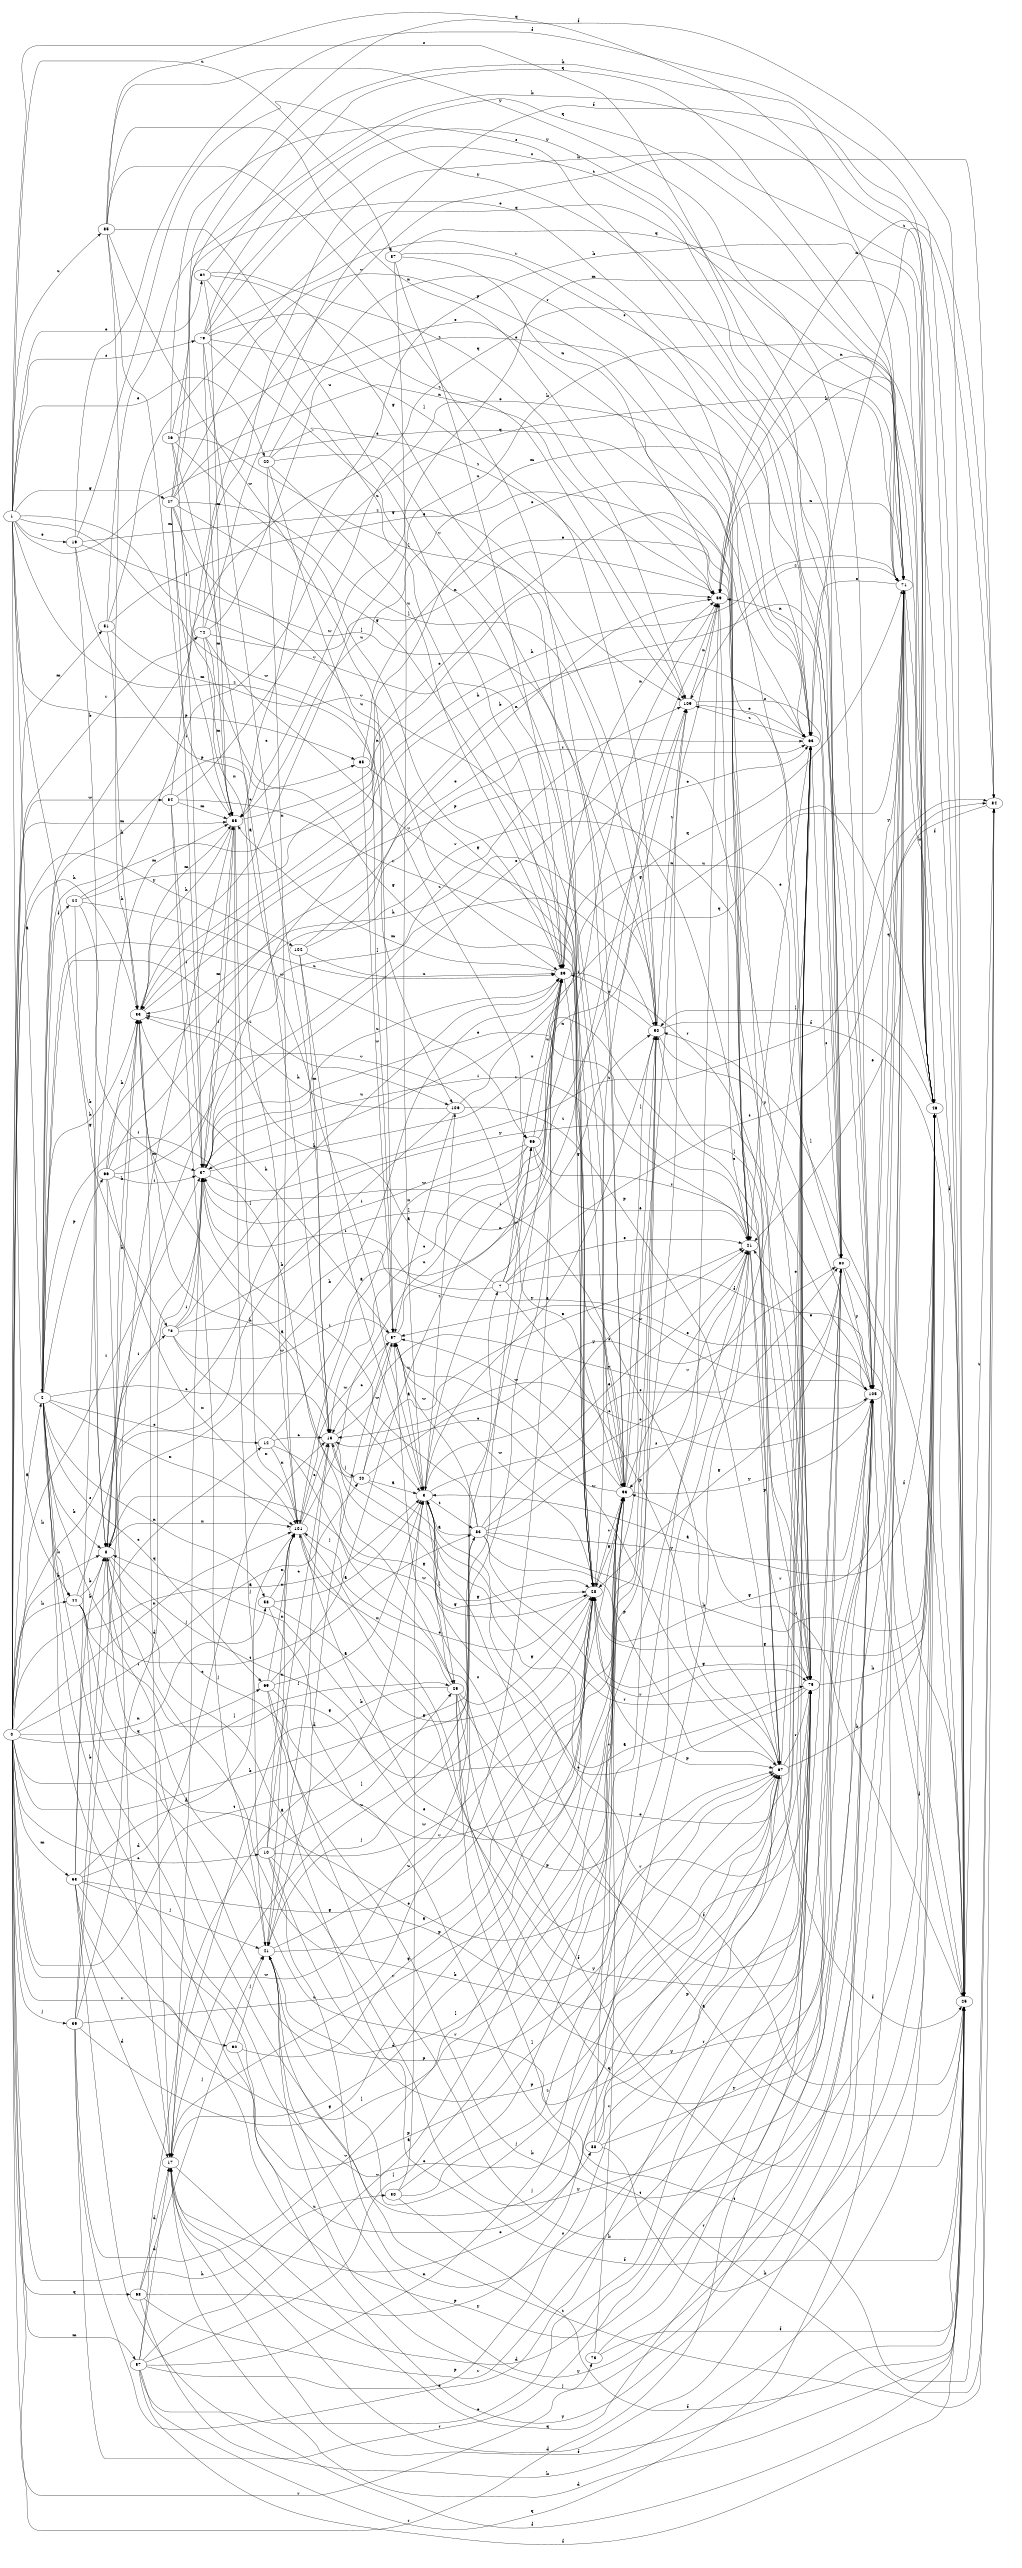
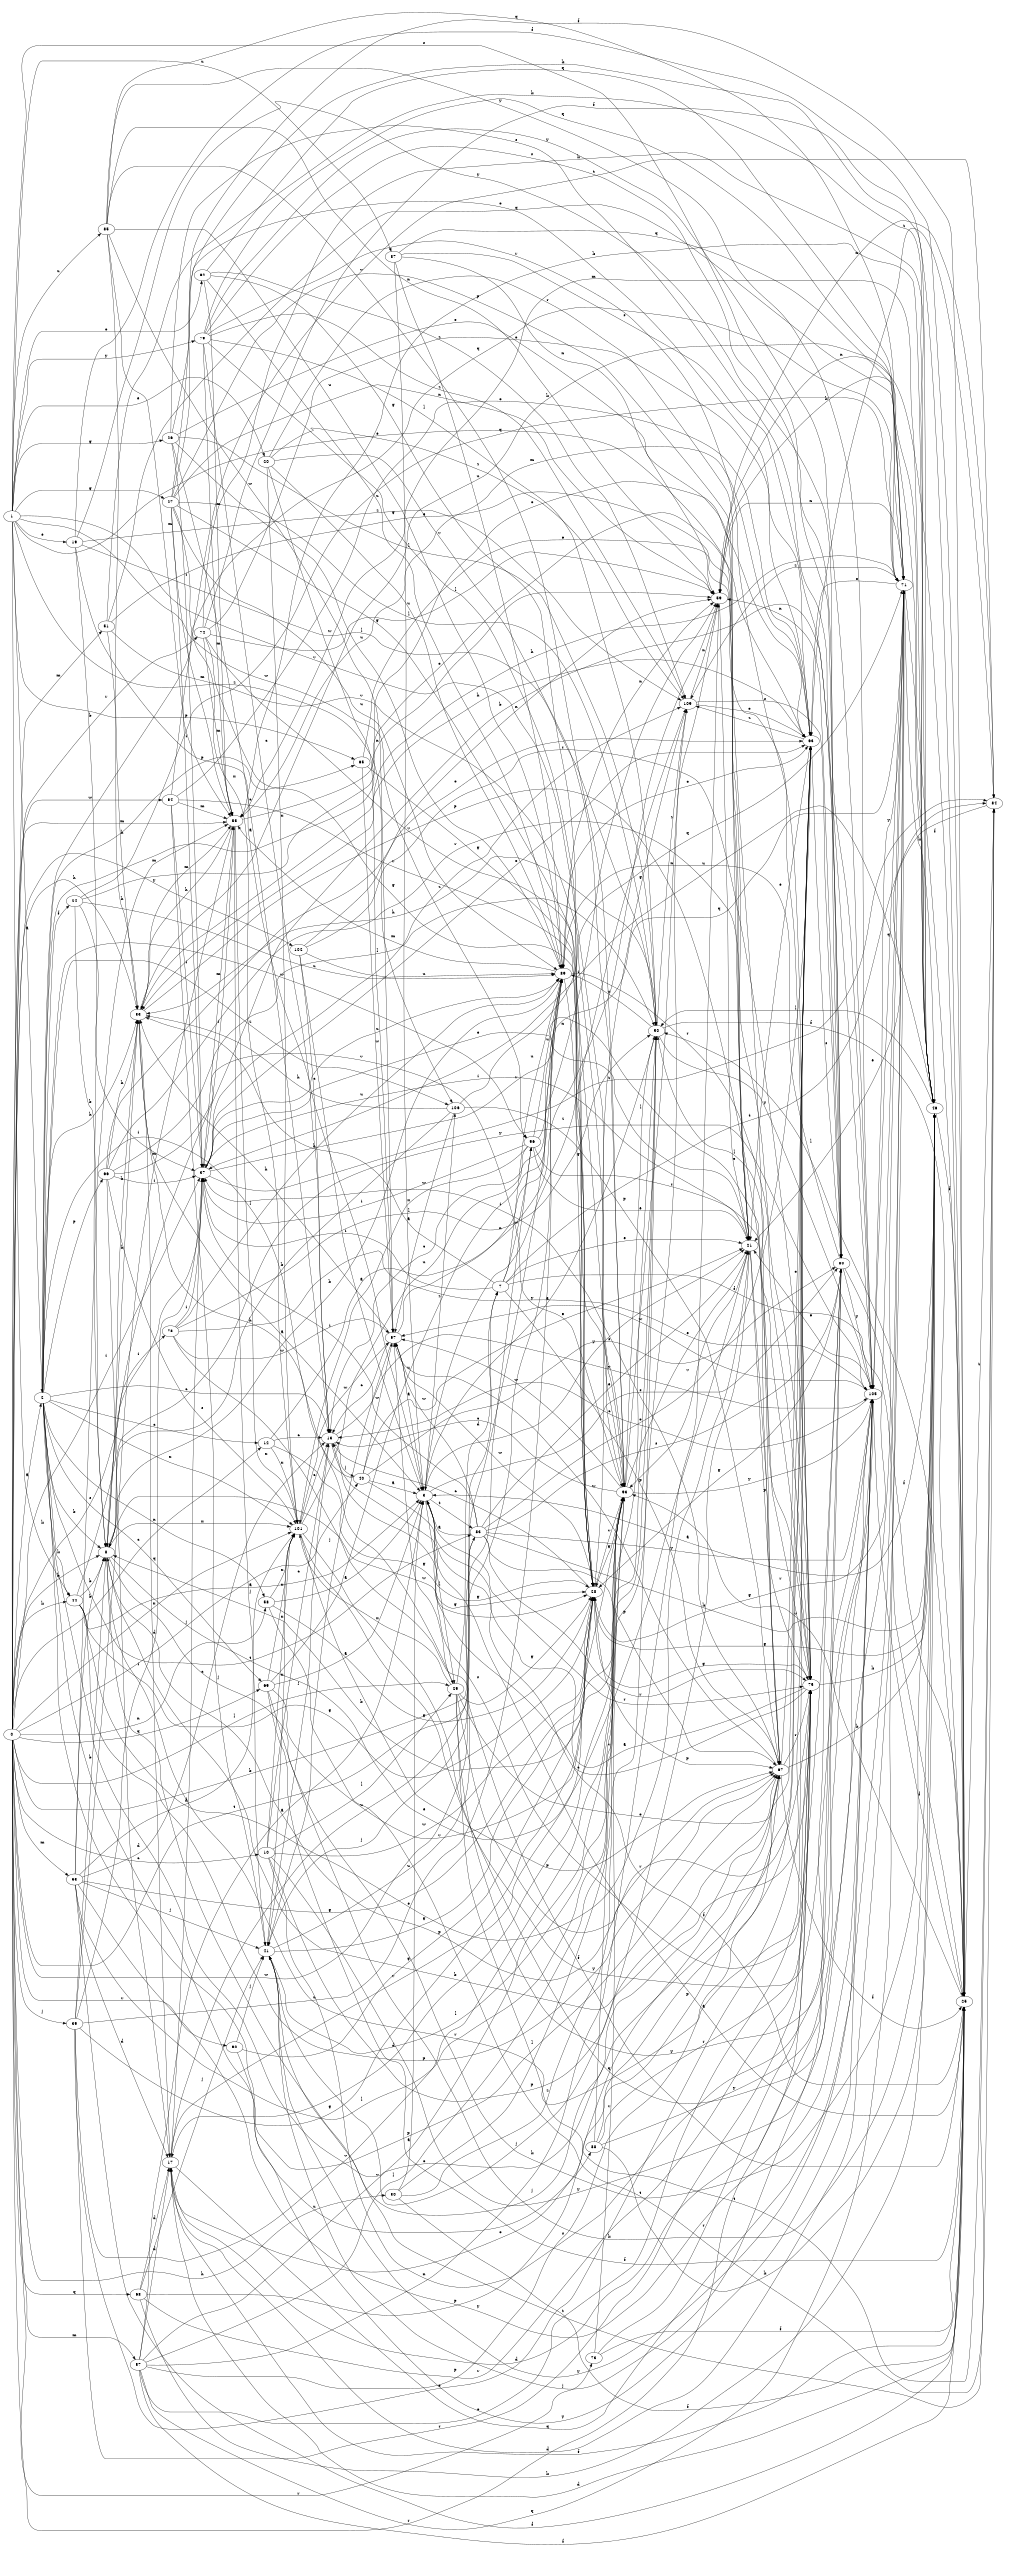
edge "1" -> "79": label "s" -> "y"
edge "74" -> "59": label "n" -> "l"
edge "1" -> "78": now "1" -> "26"
edge "102" -> "13": label "m" -> "c"
edge "66" -> "101": label "x" -> "s"
edge "28" -> "101": now "28" -> "13"
edge "29" -> "17": now "29" -> "7"
